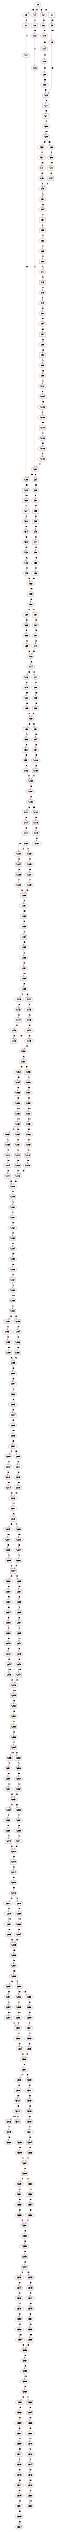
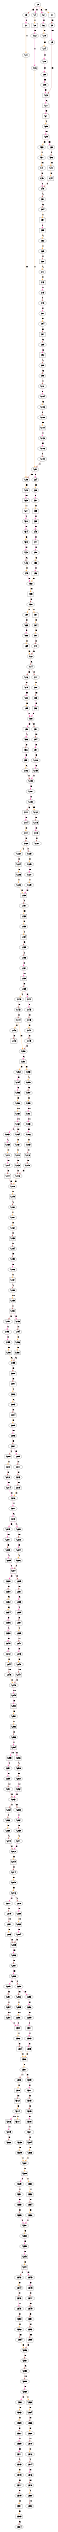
edge "S117" -> "S122": now "S117" -> "S120"
